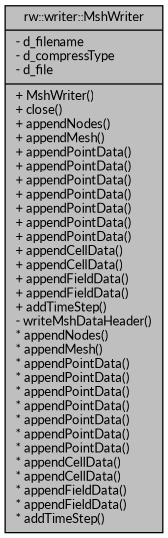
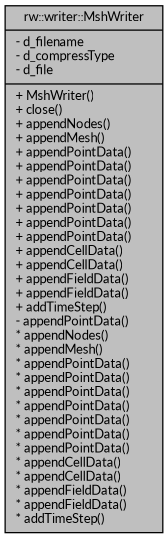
node "rw::writer::MshWriter": text "- writeMshDataHeader()" -> "- appendPointData()"
